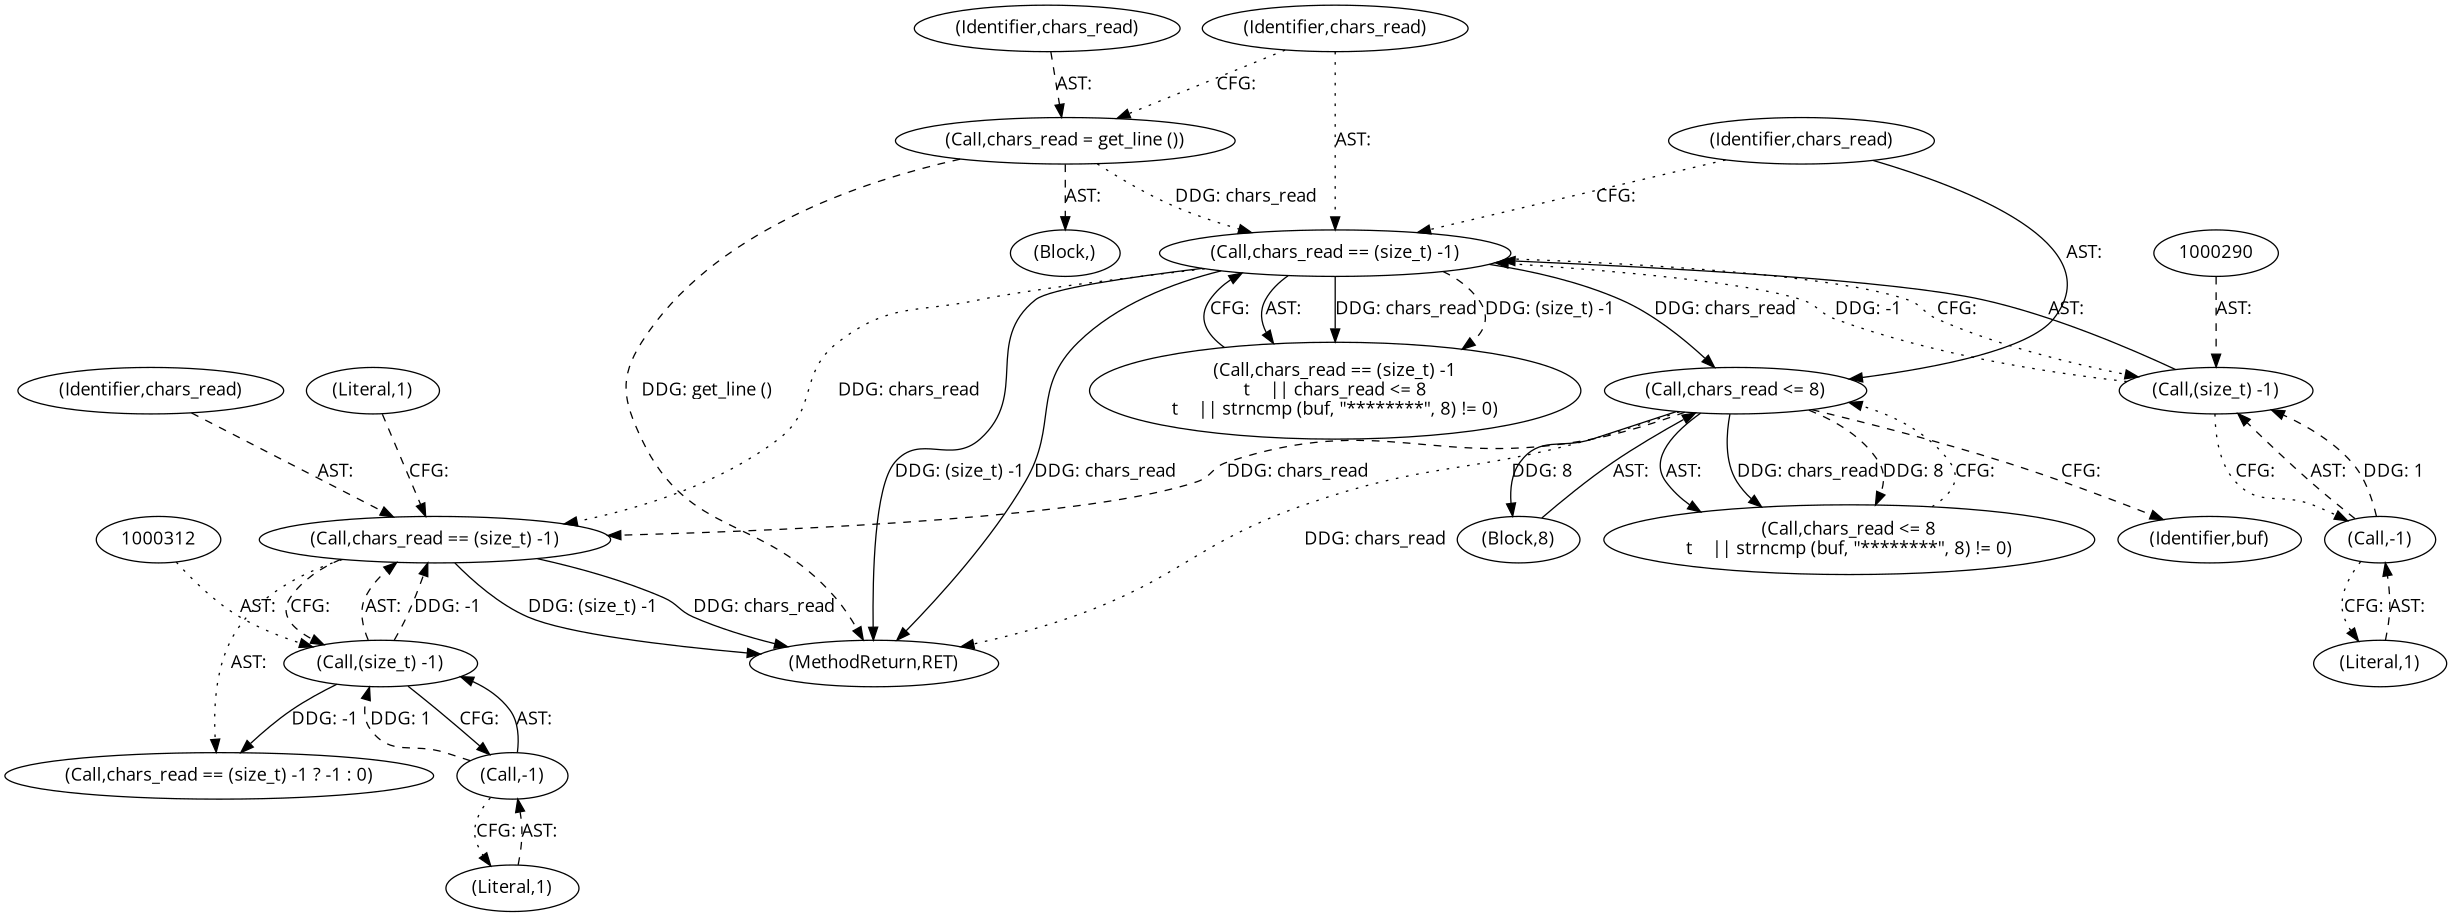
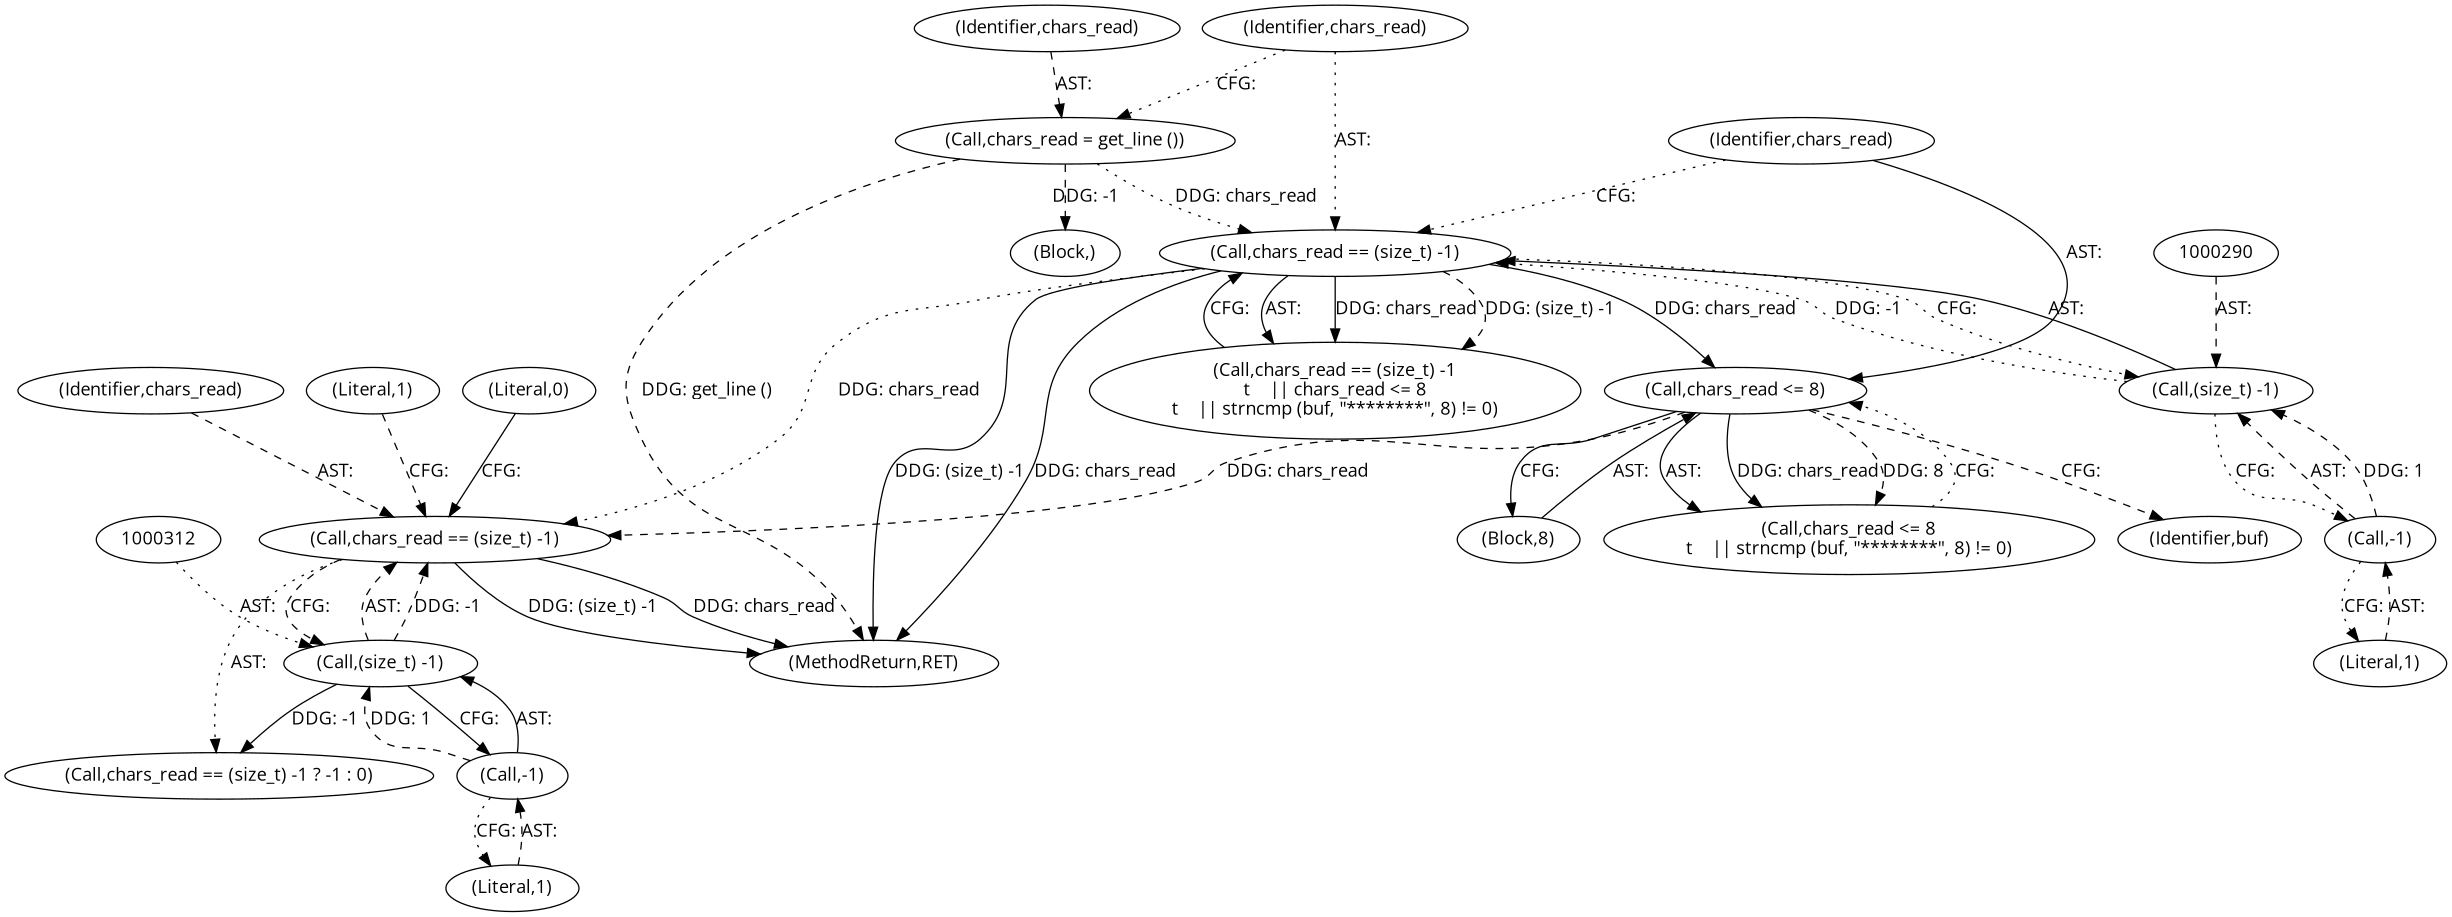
edge "(Call,chars_read = get_line ())" -> "(Block,)": label "AST: " -> "DDG: -1"
node "(Literal,0)": added
edge "(Call,chars_read <= 8)" -> "(Block,8)": label "DDG: 8" -> "CFG: "
edge "(Call,chars_read <= 8)" -> "(MethodReturn,RET)": removed, label "DDG: chars_read"
